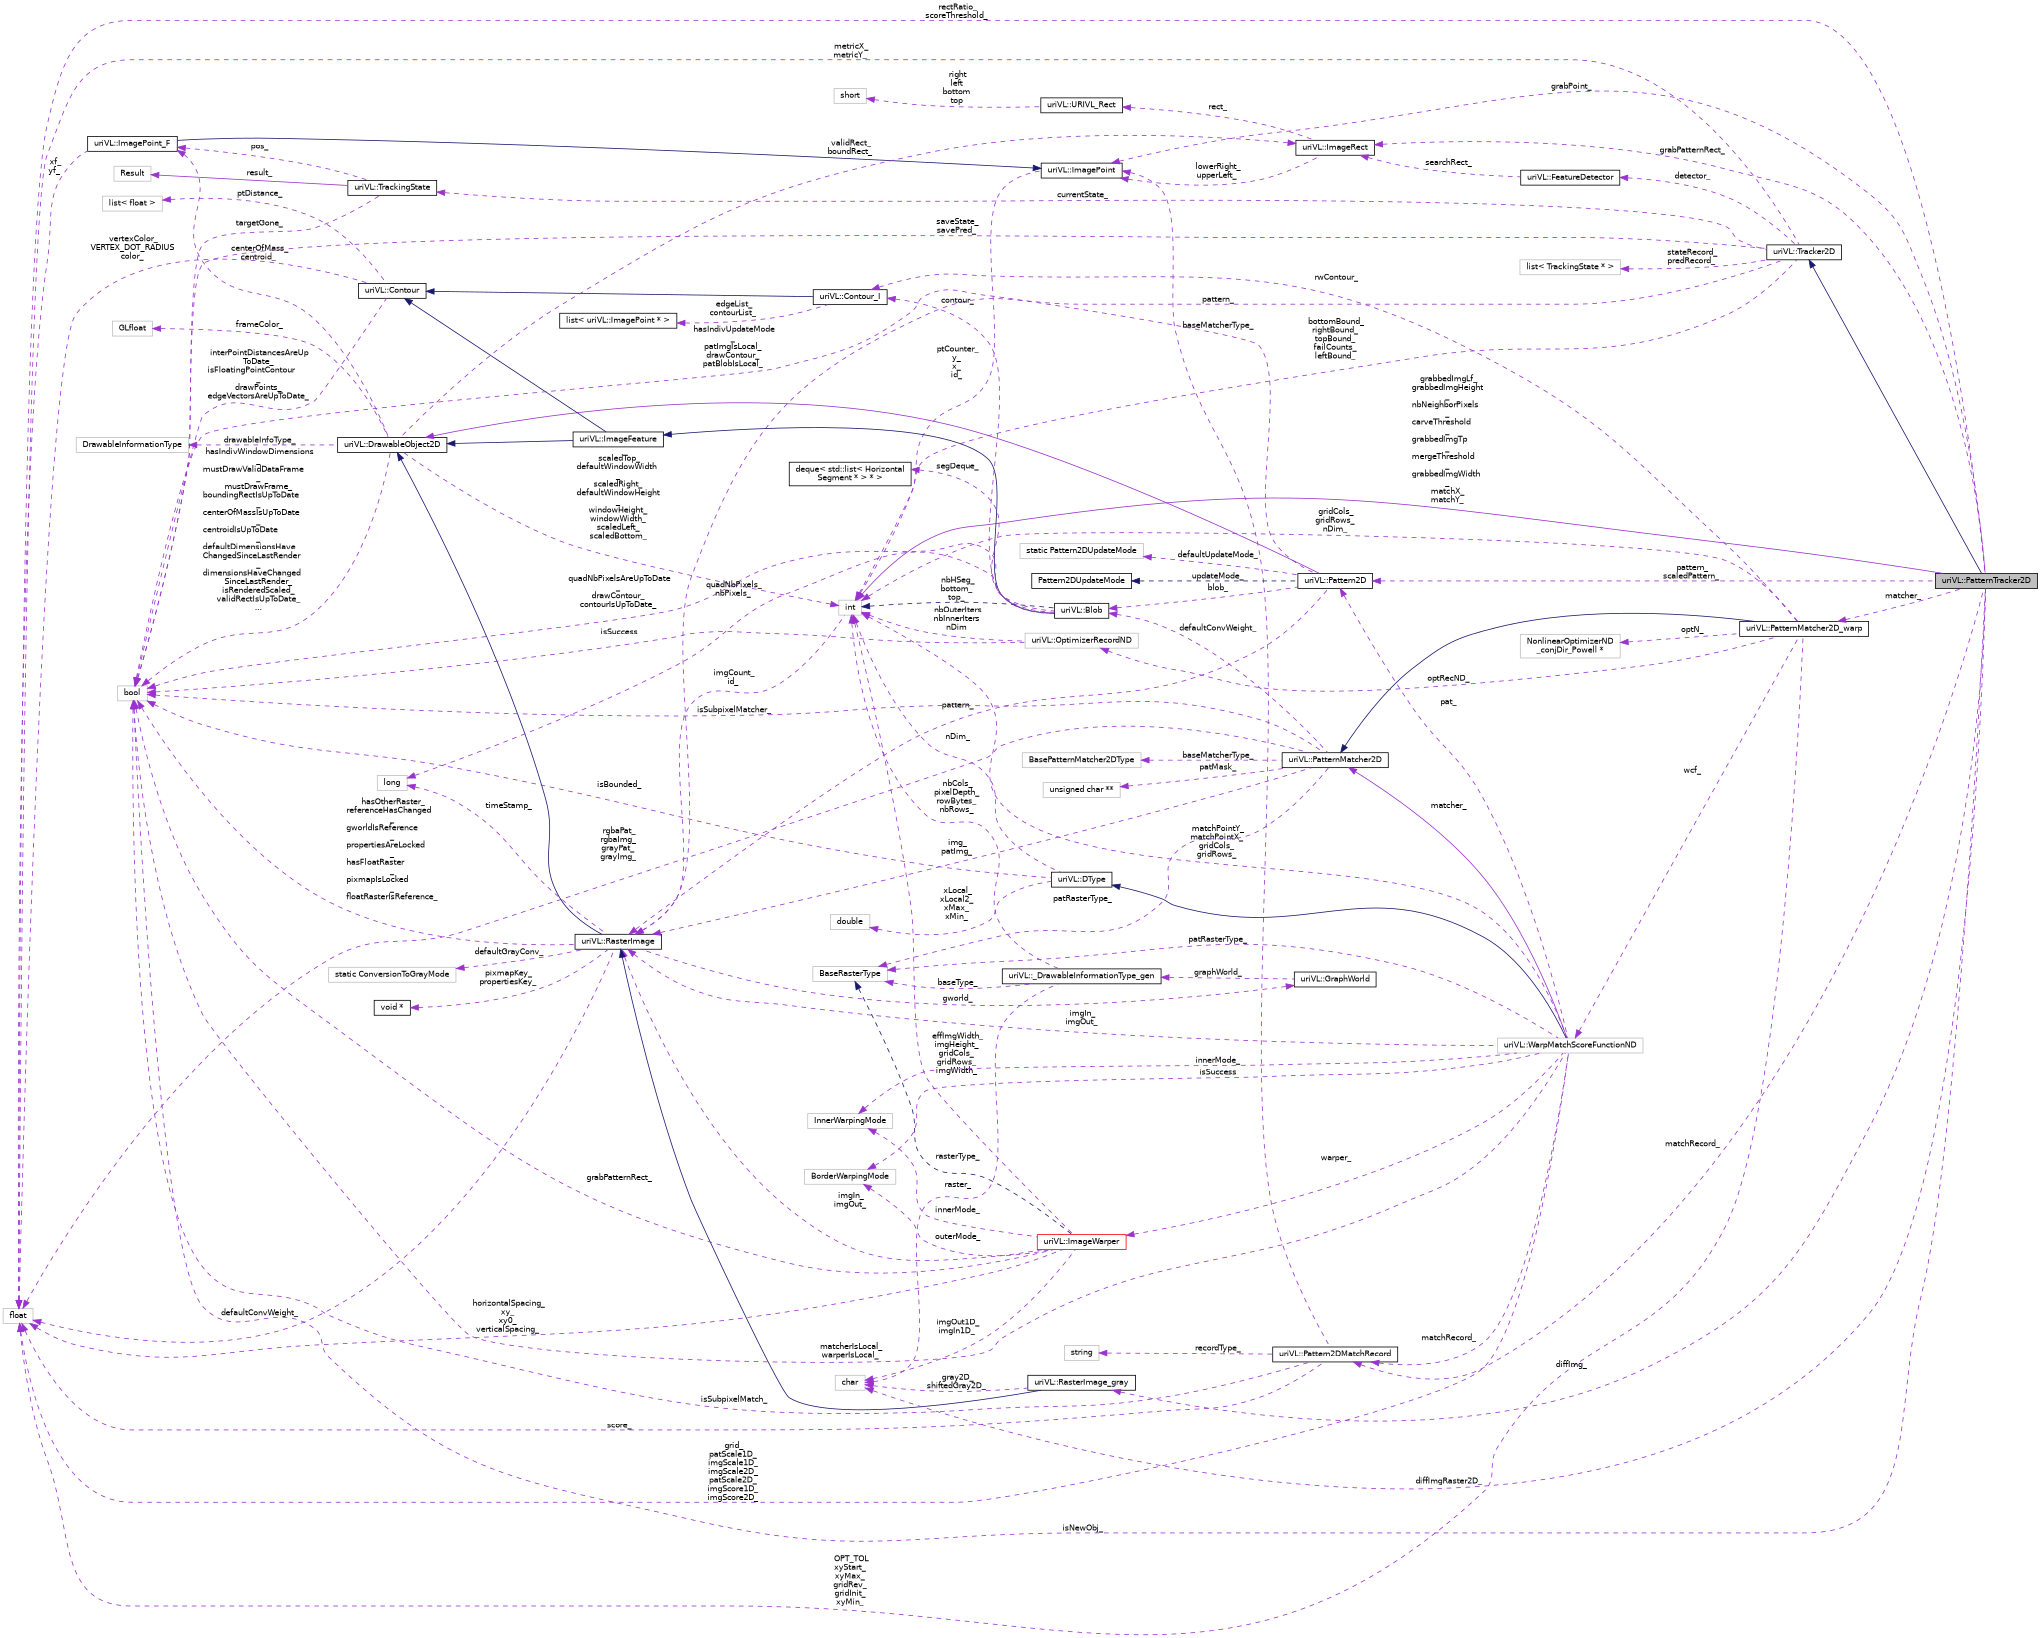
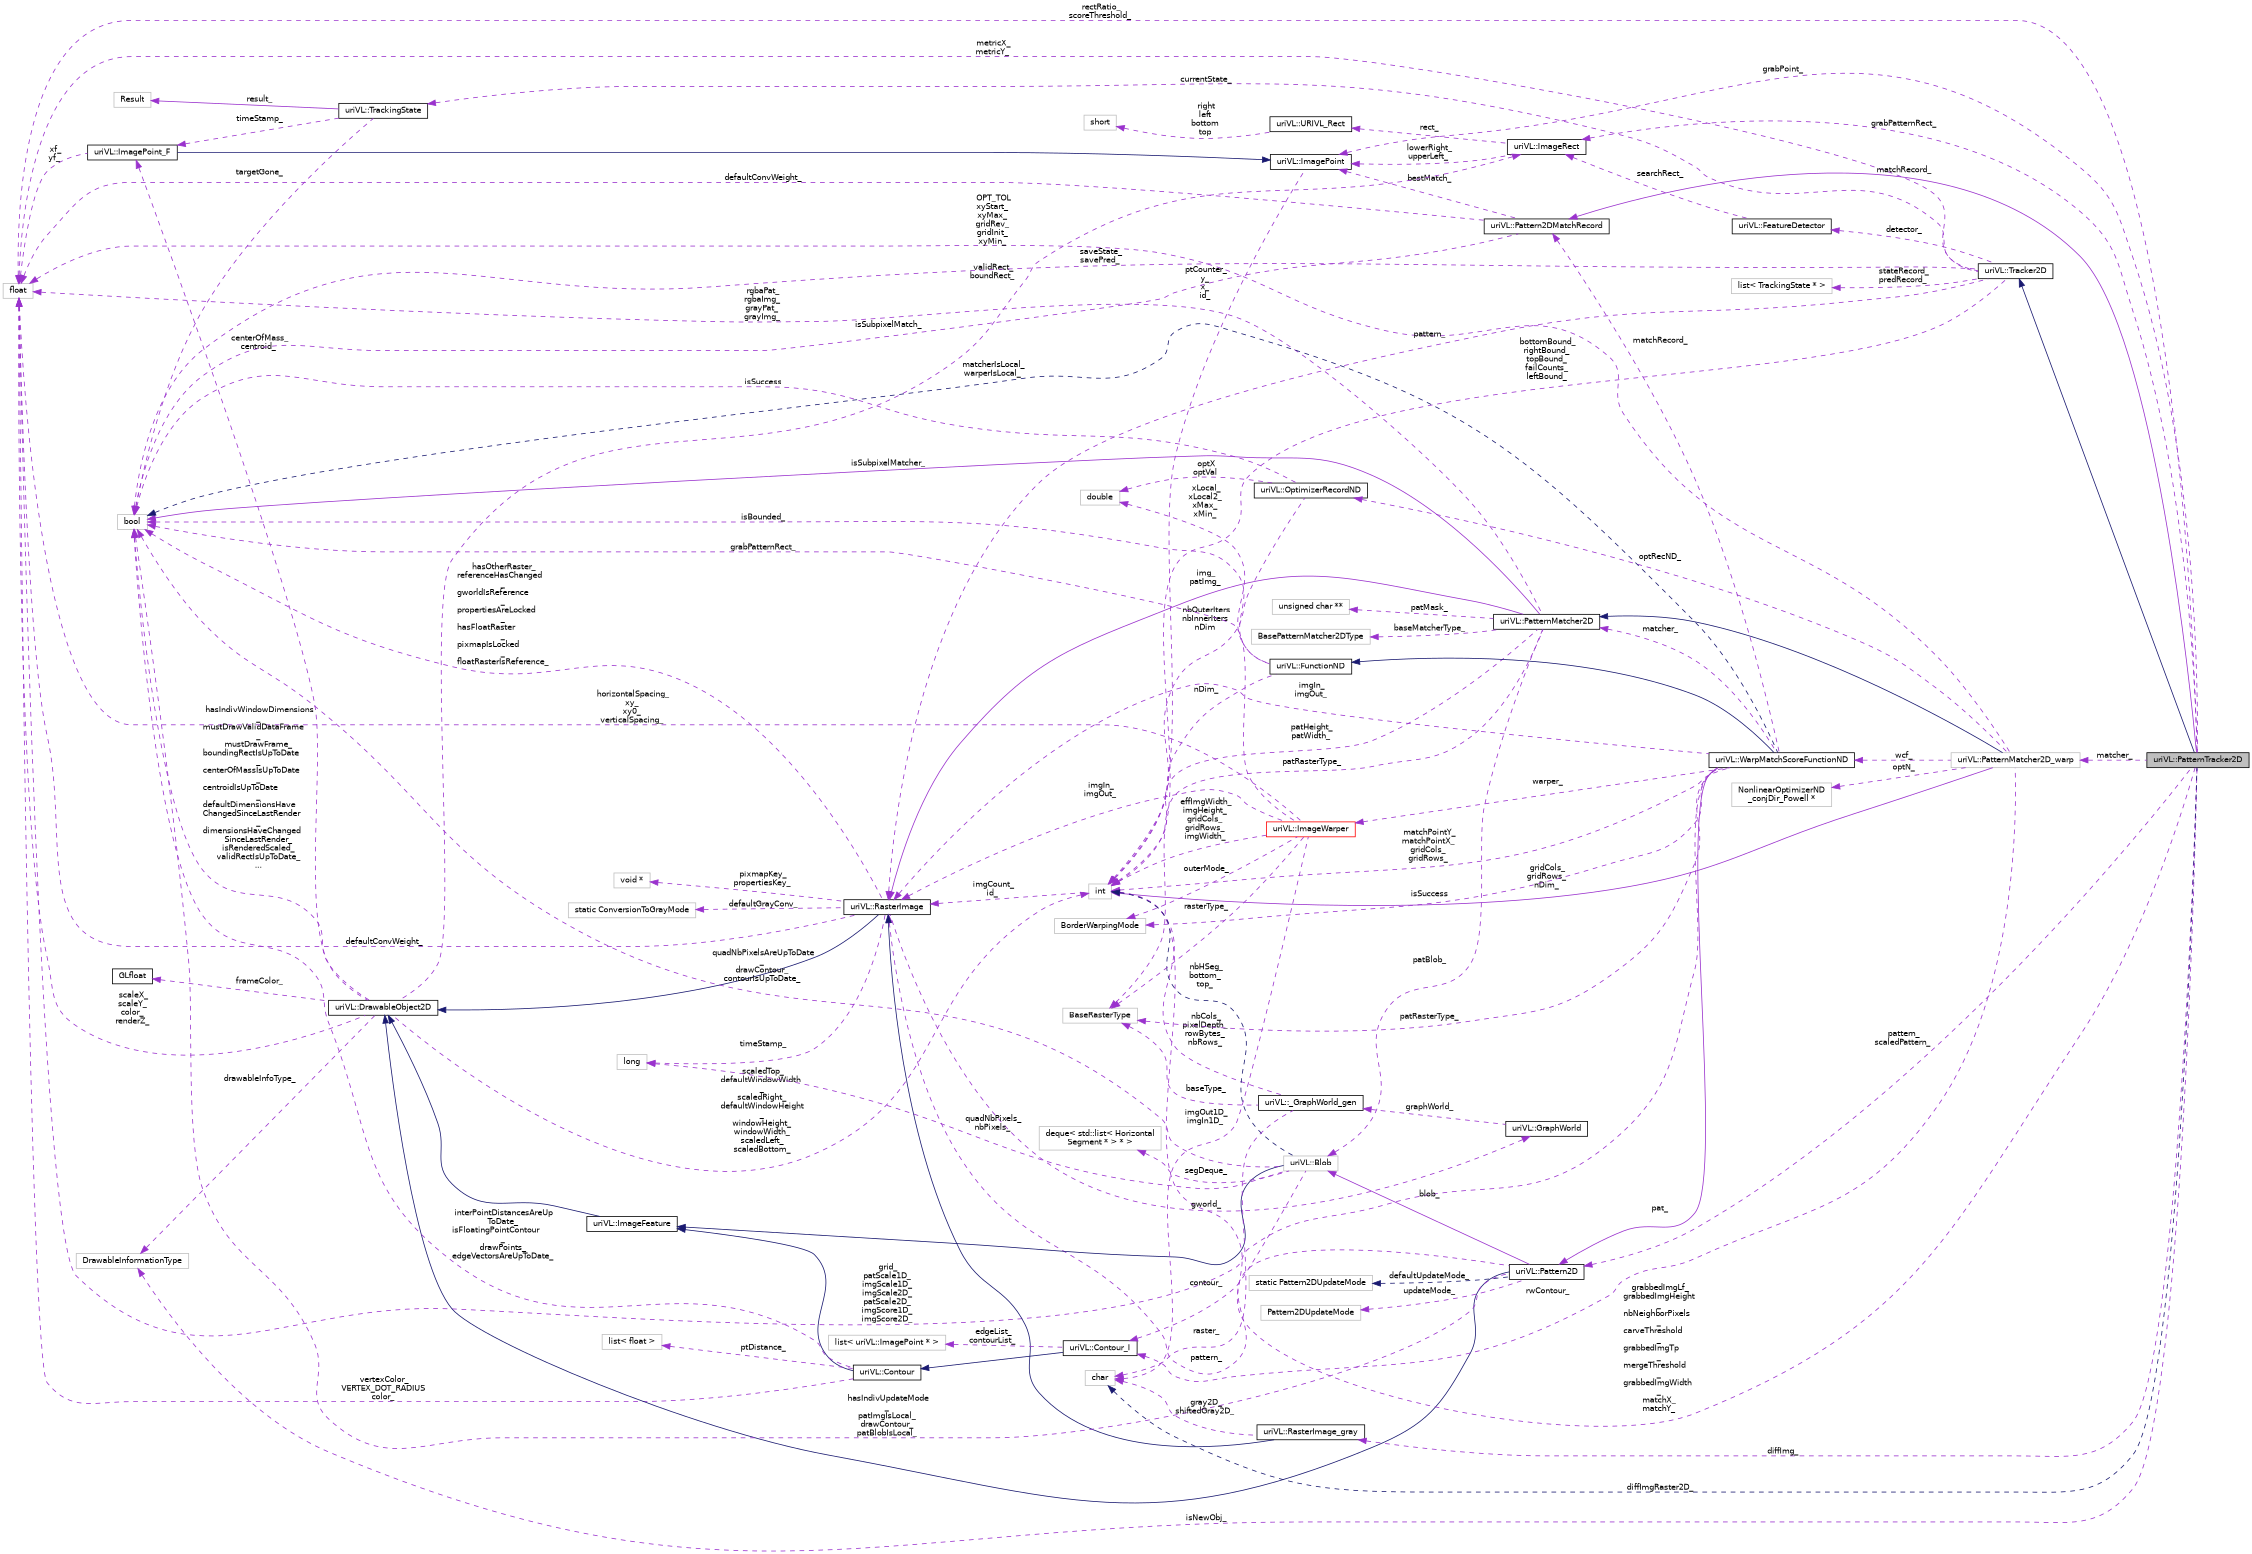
edge "uriVL::TrackingState" -> "uriVL::ImagePoint_F": label " pos_" -> " timeStamp_"
node "list< uriVL::ImagePoint * >": color black -> grey75
edge "uriVL::Pattern2DMatchRecord" -> "uriVL::ImagePoint": label " baseMatcherType_" -> " bestMatch_"
node "GLfloat": color grey75 -> black
edge "uriVL::ImageFeature" -> "uriVL::Contour": reversed
edge "uriVL::Pattern2D" -> "uriVL::DrawableObject2D": color darkorchid3 -> midnightblue
node "deque< std::list< Horizontal Segment * > * >": color black -> grey75
edge "uriVL::OptimizerRecordND" -> "double": added, label "optX optVal"
edge "uriVL::PatternTracker2D" -> "int": style solid -> dashed
edge "uriVL::PatternMatcher2D_warp" -> "int": style dashed -> solid
edge "uriVL::Pattern2D" -> "static Pattern2DUpdateMode": color darkorchid3 -> midnightblue
node "Pattern2DUpdateMode": color black -> grey75
edge "uriVL::Pattern2D" -> "Pattern2DUpdateMode": color midnightblue -> darkorchid3
edge "uriVL::Pattern2D" -> "uriVL::Blob": style dashed -> solid
node "uriVL::Blob": color black -> grey75
edge "uriVL::PatternMatcher2D" -> "uriVL::Blob": label " defaultConvWeight_" -> " patBlob_"
node "uriVL::PatternMatcher2D_warp": color black -> grey75
node "uriVL::OptimizerRecordND": color grey75 -> black
edge "uriVL::PatternMatcher2D" -> "bool": style dashed -> solid
edge "uriVL::PatternMatcher2D" -> "int": added, label "patHeight_ patWidth_"
edge "uriVL::WarpMatchScoreFunctionND" -> "uriVL::Pattern2D": style dashed -> solid
edge "uriVL::PatternMatcher2D" -> "uriVL::RasterImage": style dashed -> solid
node "uriVL::DType": label "uriVL::DType" -> "uriVL::FunctionND"
edge "uriVL::WarpMatchScoreFunctionND" -> "uriVL::PatternMatcher2D": style solid -> dashed
edge "uriVL::DrawableObject2D" -> "float": added, label "scaleX_ scaleY_ color_ renderZ_"
node "uriVL::_DrawableInformationType_gen": label "uriVL::_DrawableInformationType_gen" -> "uriVL::_GraphWorld_gen"
node "void *": color black -> grey75
node "uriVL::WarpMatchScoreFunctionND": color grey75 -> black
edge "uriVL::PatternTracker2D" -> "uriVL::Pattern2DMatchRecord": style dashed -> solid
node "InnerWarpingMode": removed
edge "uriVL::ImageWarper" -> "BaseRasterType": color midnightblue -> darkorchid3
node "string": removed
edge "uriVL::WarpMatchScoreFunctionND" -> "bool": color darkorchid3 -> midnightblue
edge "uriVL::PatternTracker2D" -> "char": color darkorchid3 -> midnightblue
edge "uriVL::Pattern2DMatchRecord" -> "float": label " score_" -> " defaultConvWeight_"
edge "uriVL::PatternTracker2D" -> "bool": now "uriVL::PatternTracker2D" -> "DrawableInformationType"
